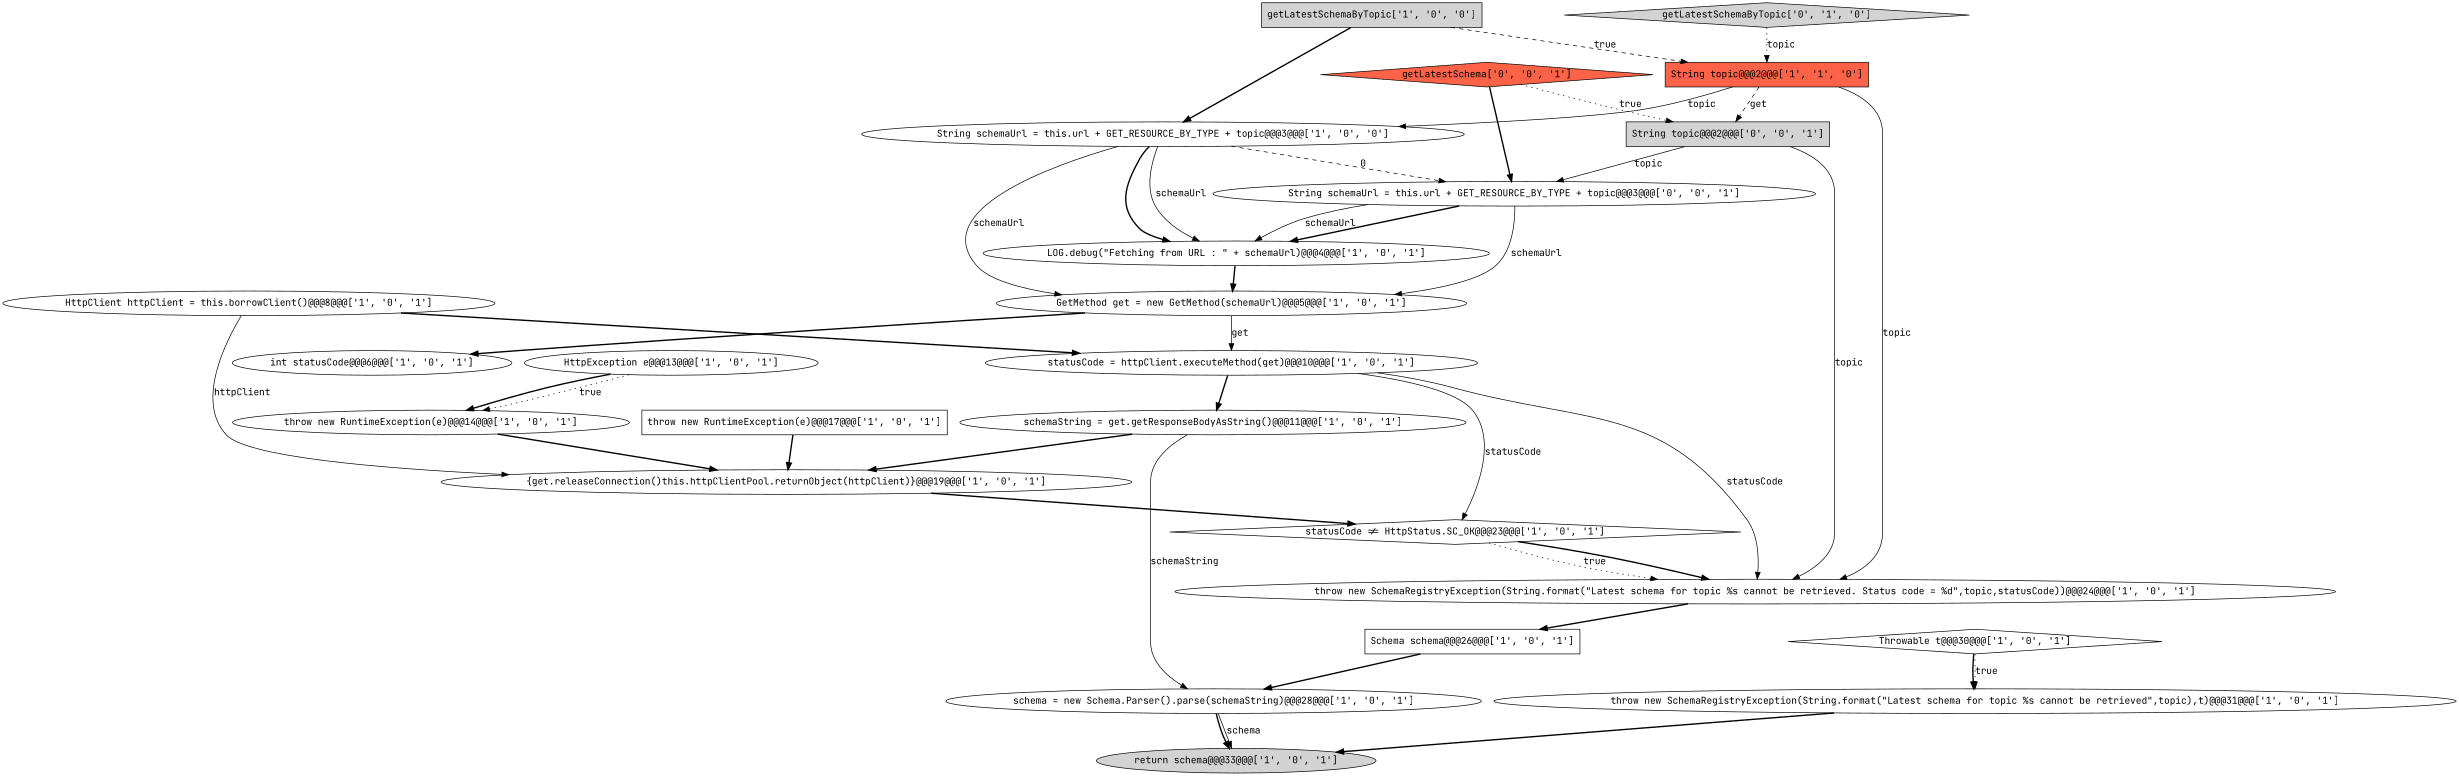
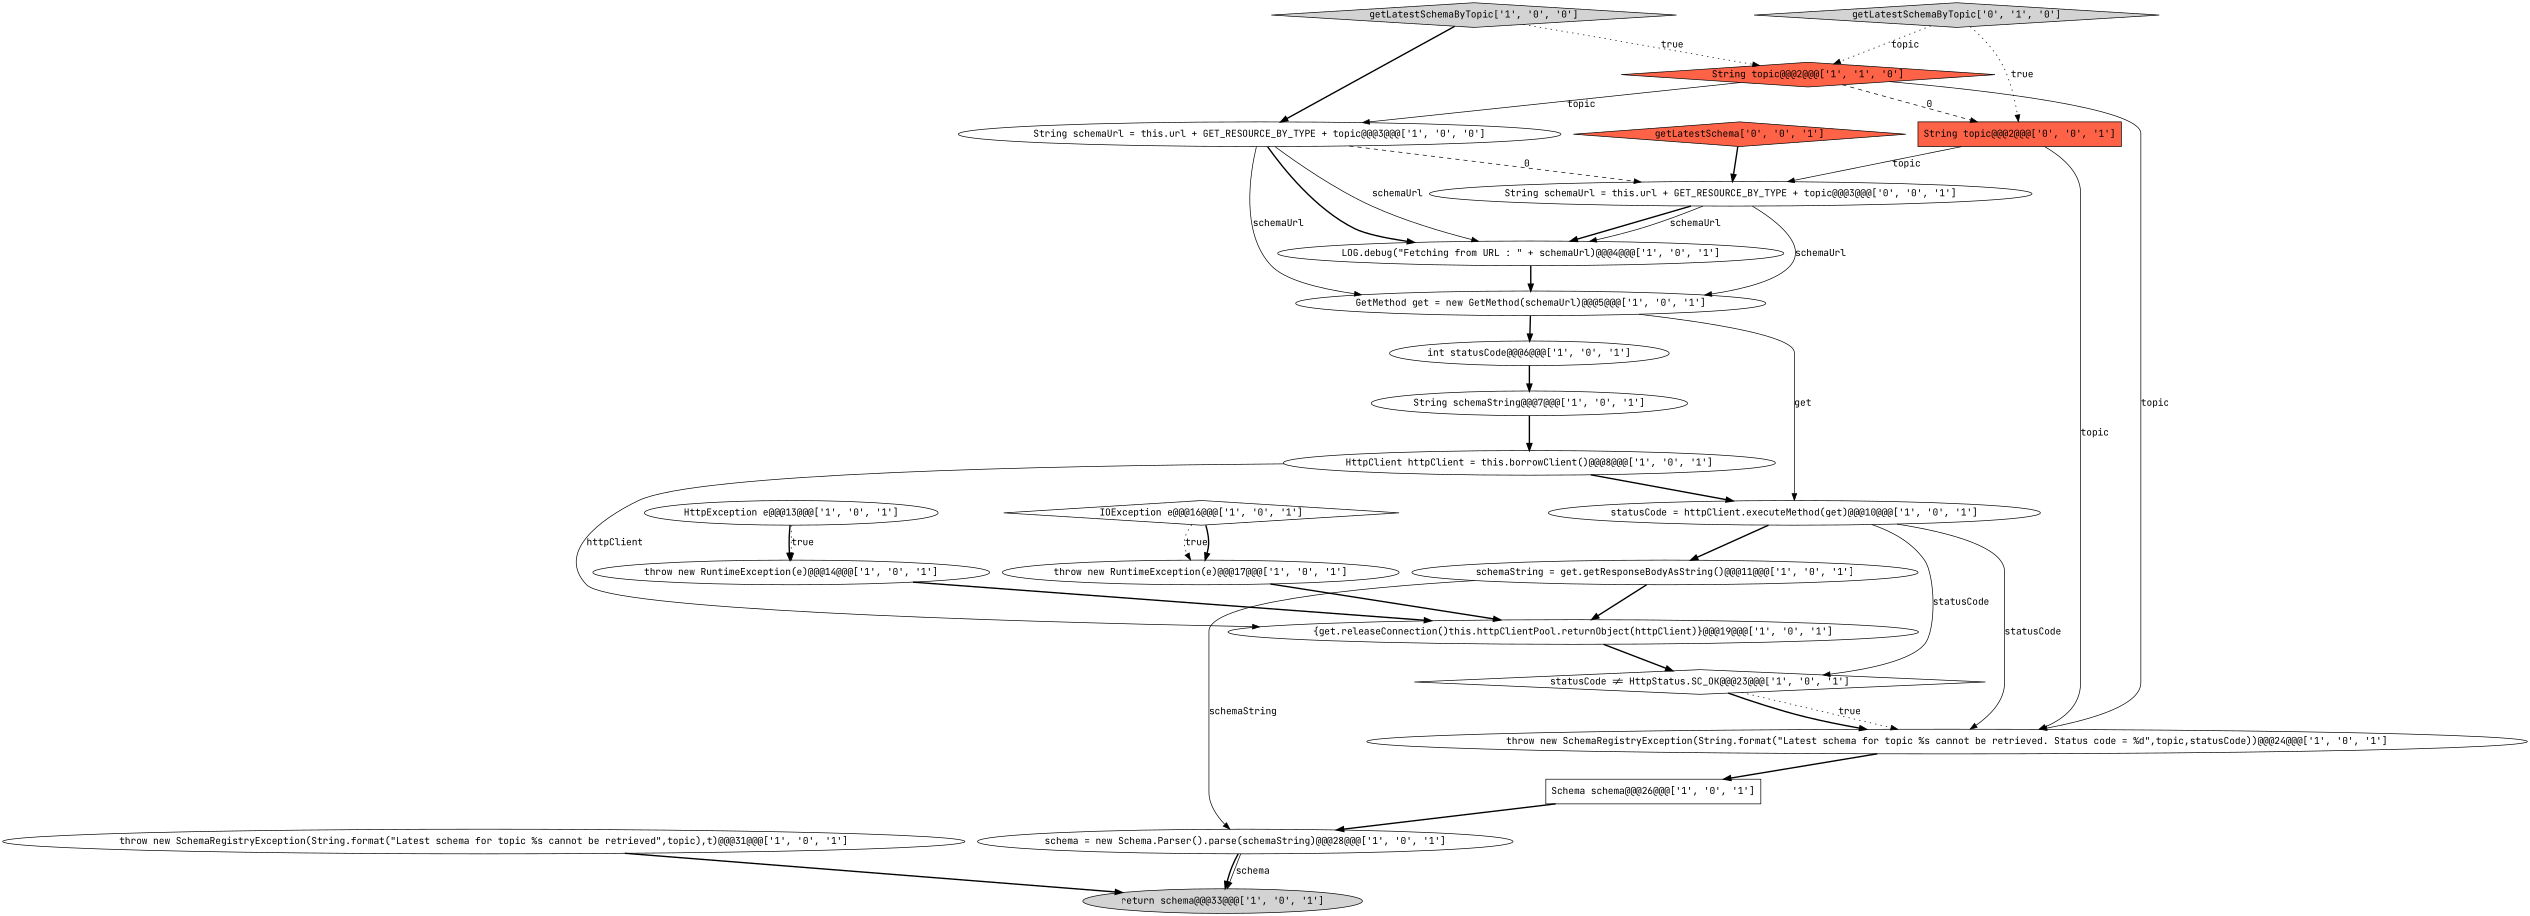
node "getLatestSchemaByTopic['1', '0', '0']": shape box -> diamond
edge "getLatestSchemaByTopic['1', '0', '0']" -> "String topic@@@2@@@['1', '1', '0']": style dashed -> dotted
node "String topic@@@2@@@['1', '1', '0']": shape box -> diamond
edge "getLatestSchema['0', '0', '1']" -> "String topic@@@2@@@['0', '0', '1']": now "getLatestSchemaByTopic['0', '1', '0']" -> "String topic@@@2@@@['0', '0', '1']"
edge "String topic@@@2@@@['1', '1', '0']" -> "String topic@@@2@@@['0', '0', '1']": label "get" -> "0"
node "String topic@@@2@@@['0', '0', '1']": fillcolor lightgray -> tomato
node "String schemaString@@@7@@@['1', '0', '1']": added
node "throw new RuntimeException(e)@@@17@@@['1', '0', '1']": shape box -> ellipse
node "IOException e@@@16@@@['1', '0', '1']": added
node "Throwable t@@@30@@@['1', '0', '1']": removed
